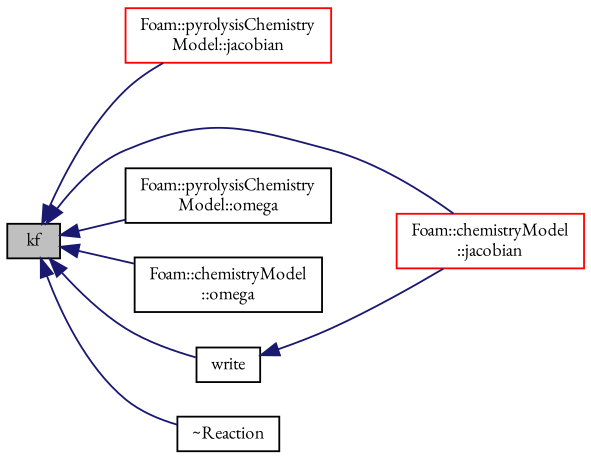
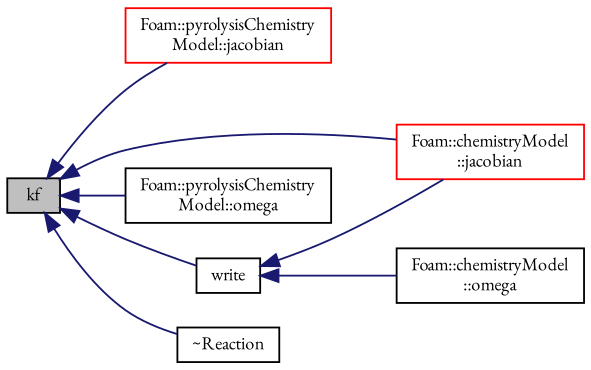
edge "Foam::chemistryModel ::omega" -> "kf": now "Foam::chemistryModel ::omega" -> "write"
